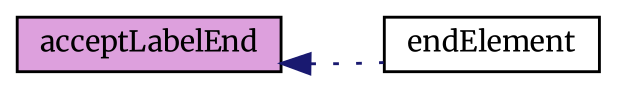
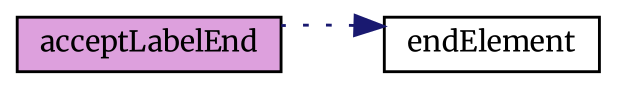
edge "endElement" -> "acceptLabelEnd": reversed
